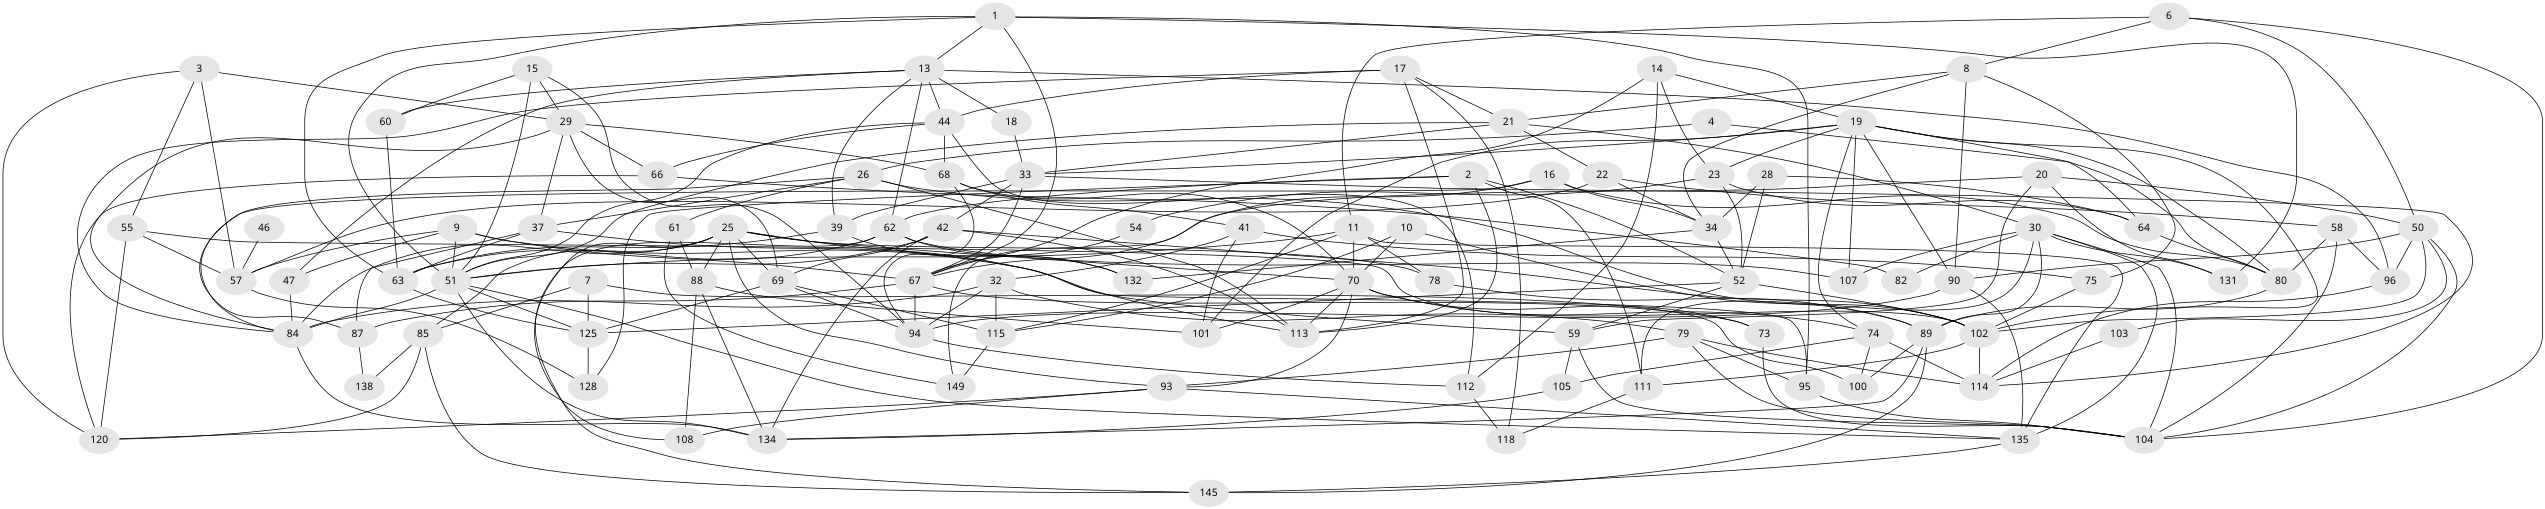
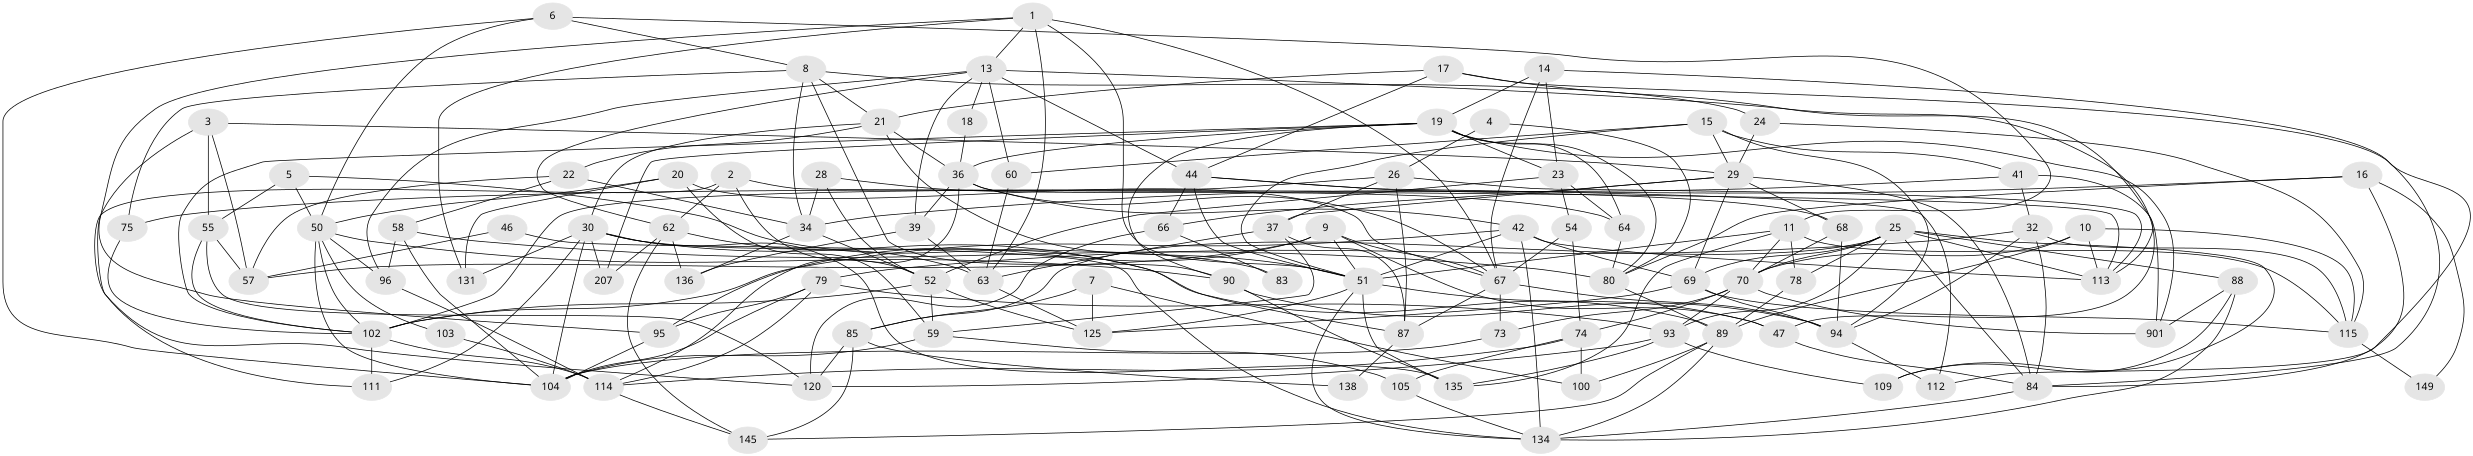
node "24": added
node "5": added
node "33": label "33" -> "36"
edge "68" -- "41": now "15" -- "41"
node "61": removed
edge "19" -- "74": now "54" -- "74"
node "132": label "132" -> "136"
node "107": label "107" -> "207"
node "82": label "82" -> "83"
edge "51" -- "84": now "51" -- "47"
edge "70" -- "113": now "10" -- "113"
node "101": label "101" -> "901"
edge "46" -- "134": added
node "128": removed
node "108": label "108" -> "109"
node "118": removed
edge "135" -- "145": now "114" -- "145"
